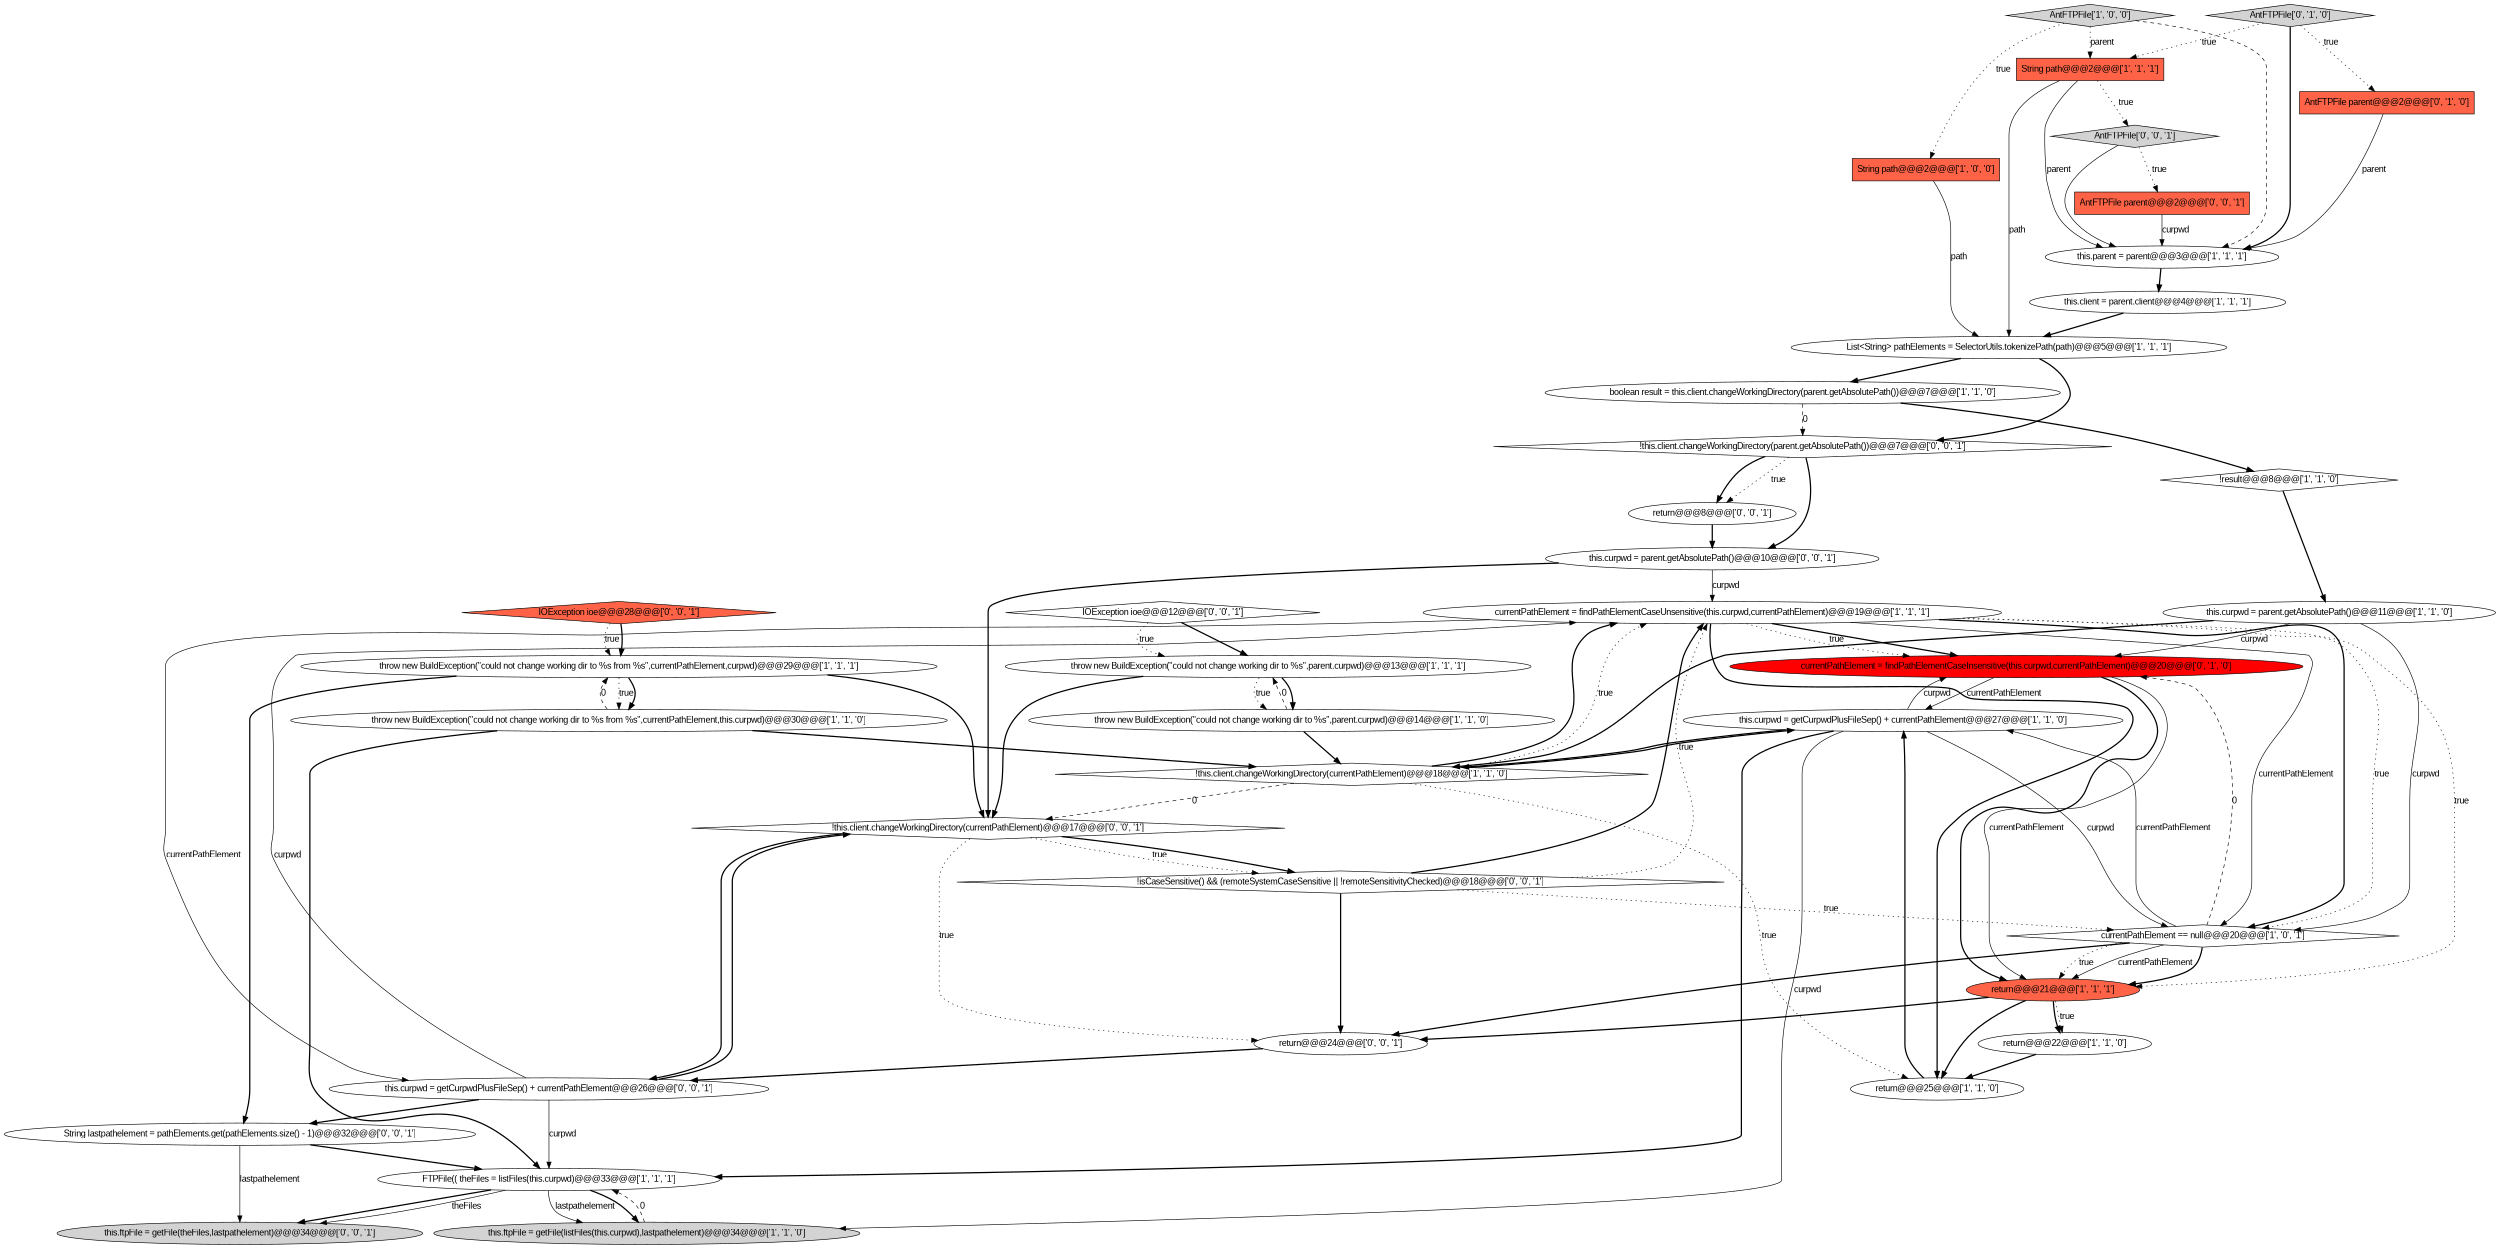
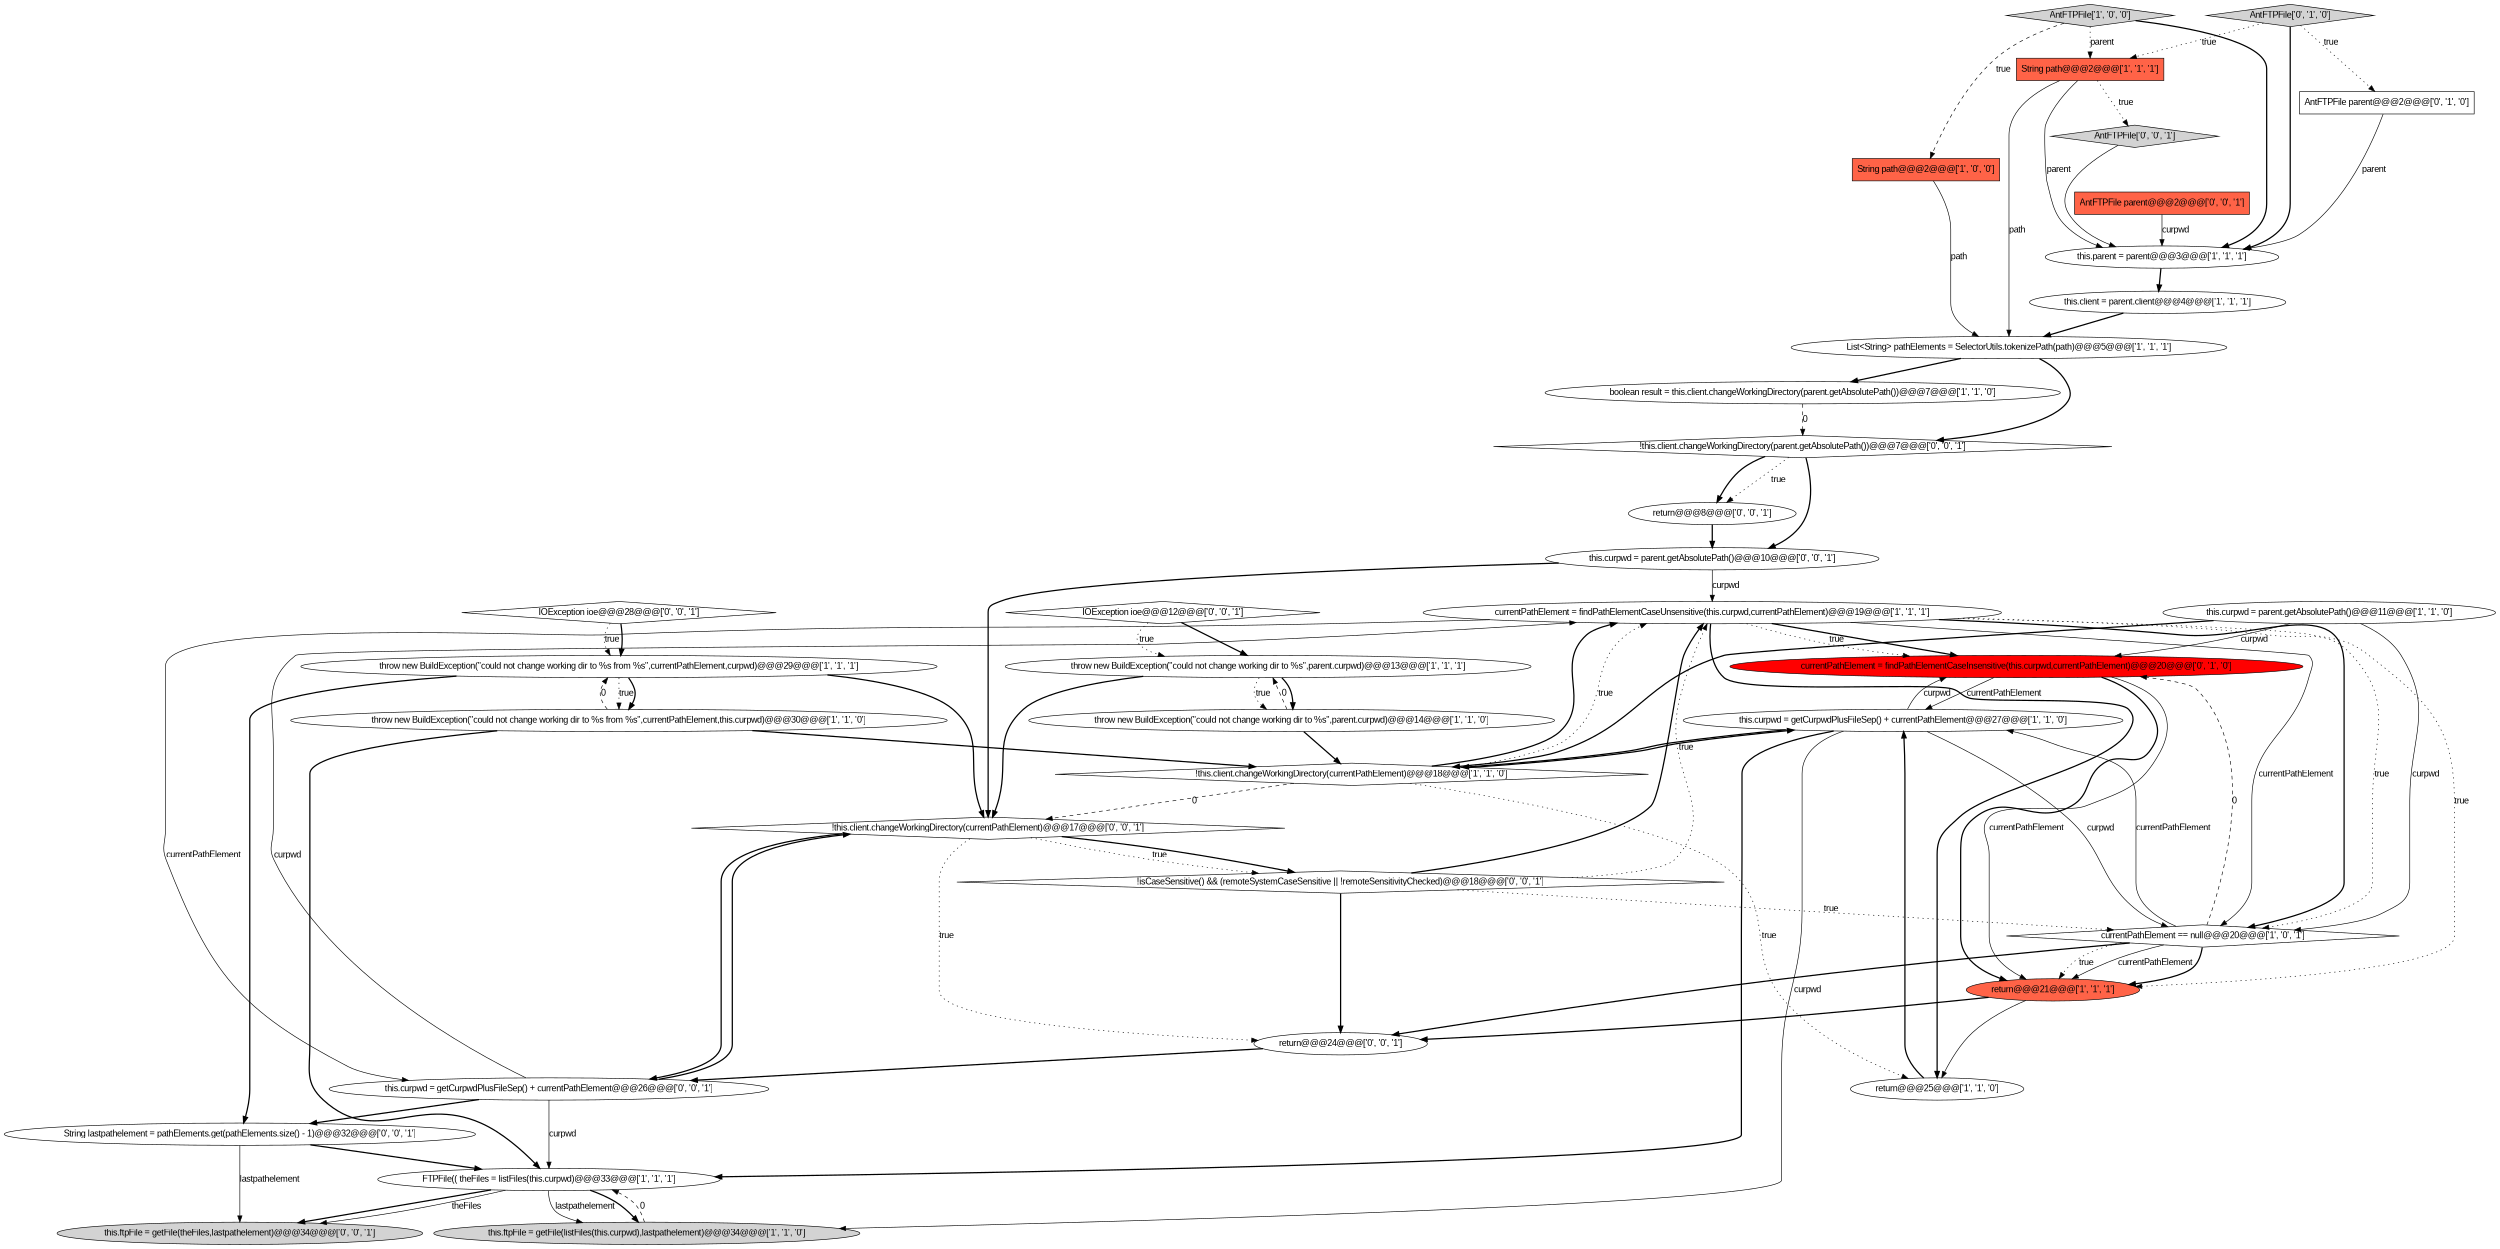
edge "AntFTPFile['1', '0', '0']" -> "String path@@@2@@@['1', '0', '0']": style dotted -> dashed
edge "AntFTPFile['1', '0', '0']" -> "this.parent = parent@@@3@@@['1', '1', '1']": style dashed -> bold
node "AntFTPFile parent@@@2@@@['0', '1', '0']": fillcolor tomato -> white
edge "AntFTPFile['0', '0', '1']" -> "AntFTPFile parent@@@2@@@['0', '0', '1']": removed, label "true"
node "!result@@@8@@@['1', '1', '0']": removed
node "IOException ioe@@@28@@@['0', '0', '1']": fillcolor tomato -> white
edge "return@@@21@@@['1', '1', '1']" -> "return@@@25@@@['1', '1', '0']": style bold -> solid
node "return@@@22@@@['1', '1', '0']": removed
